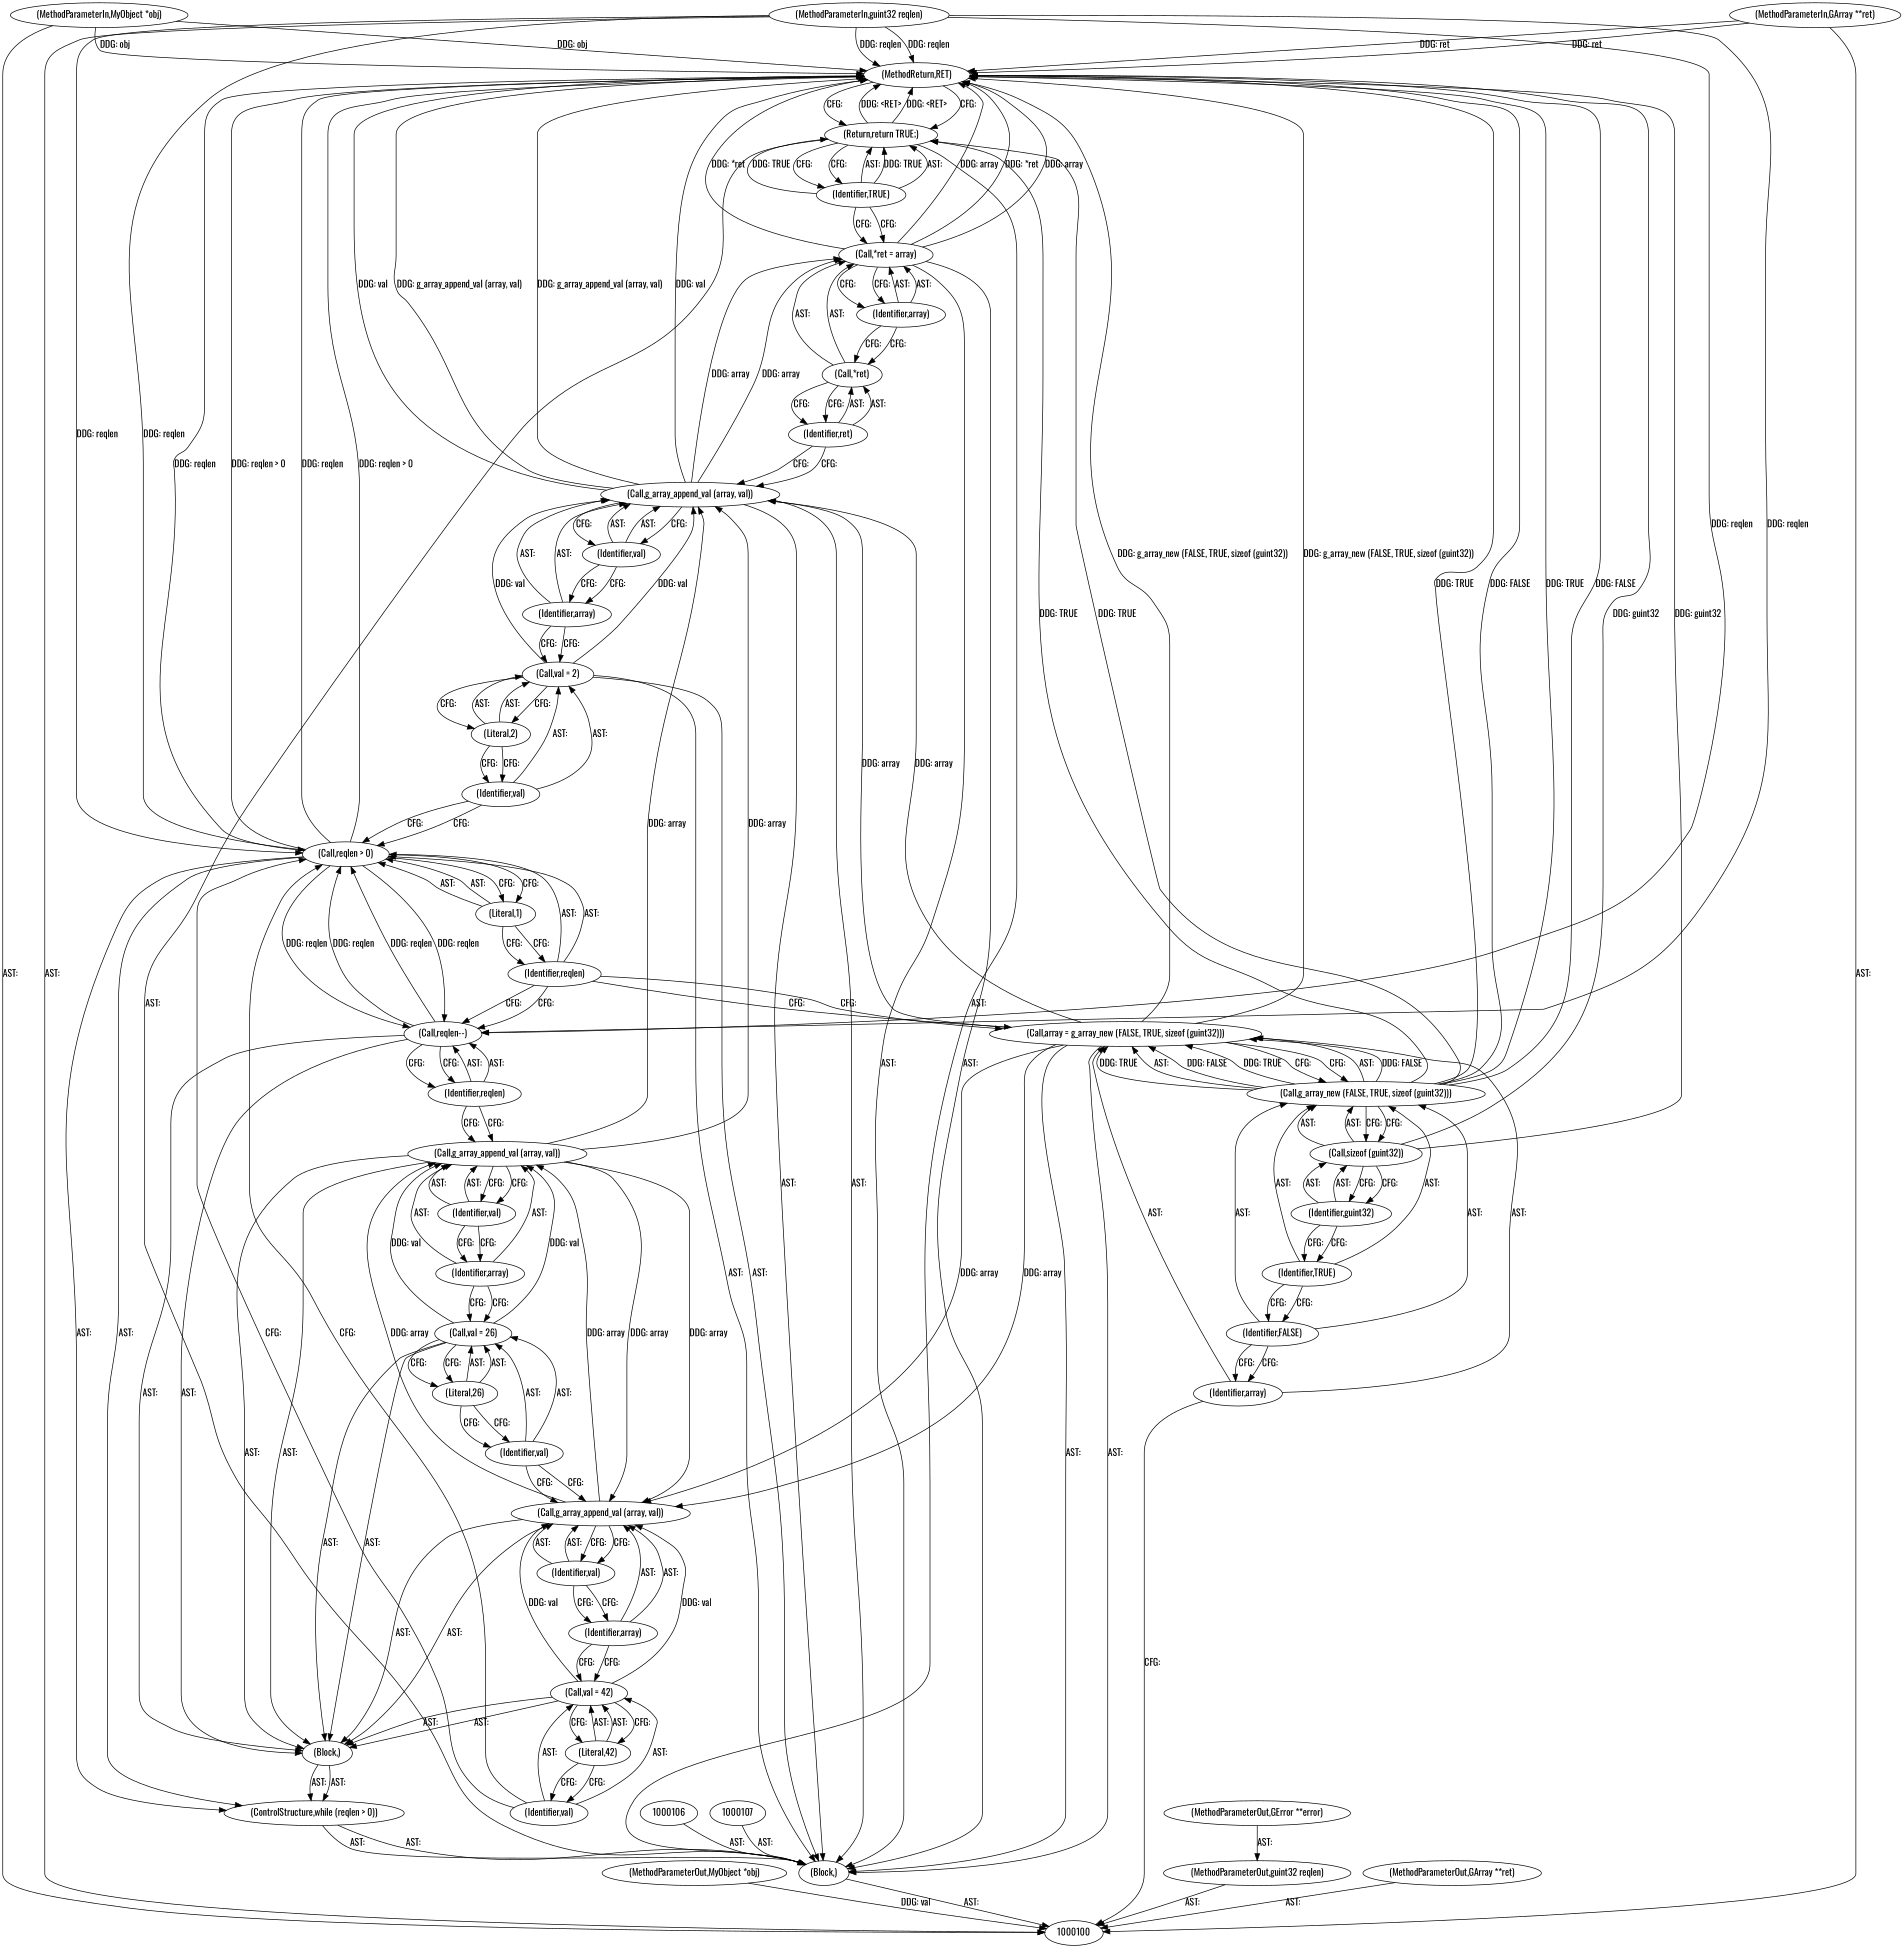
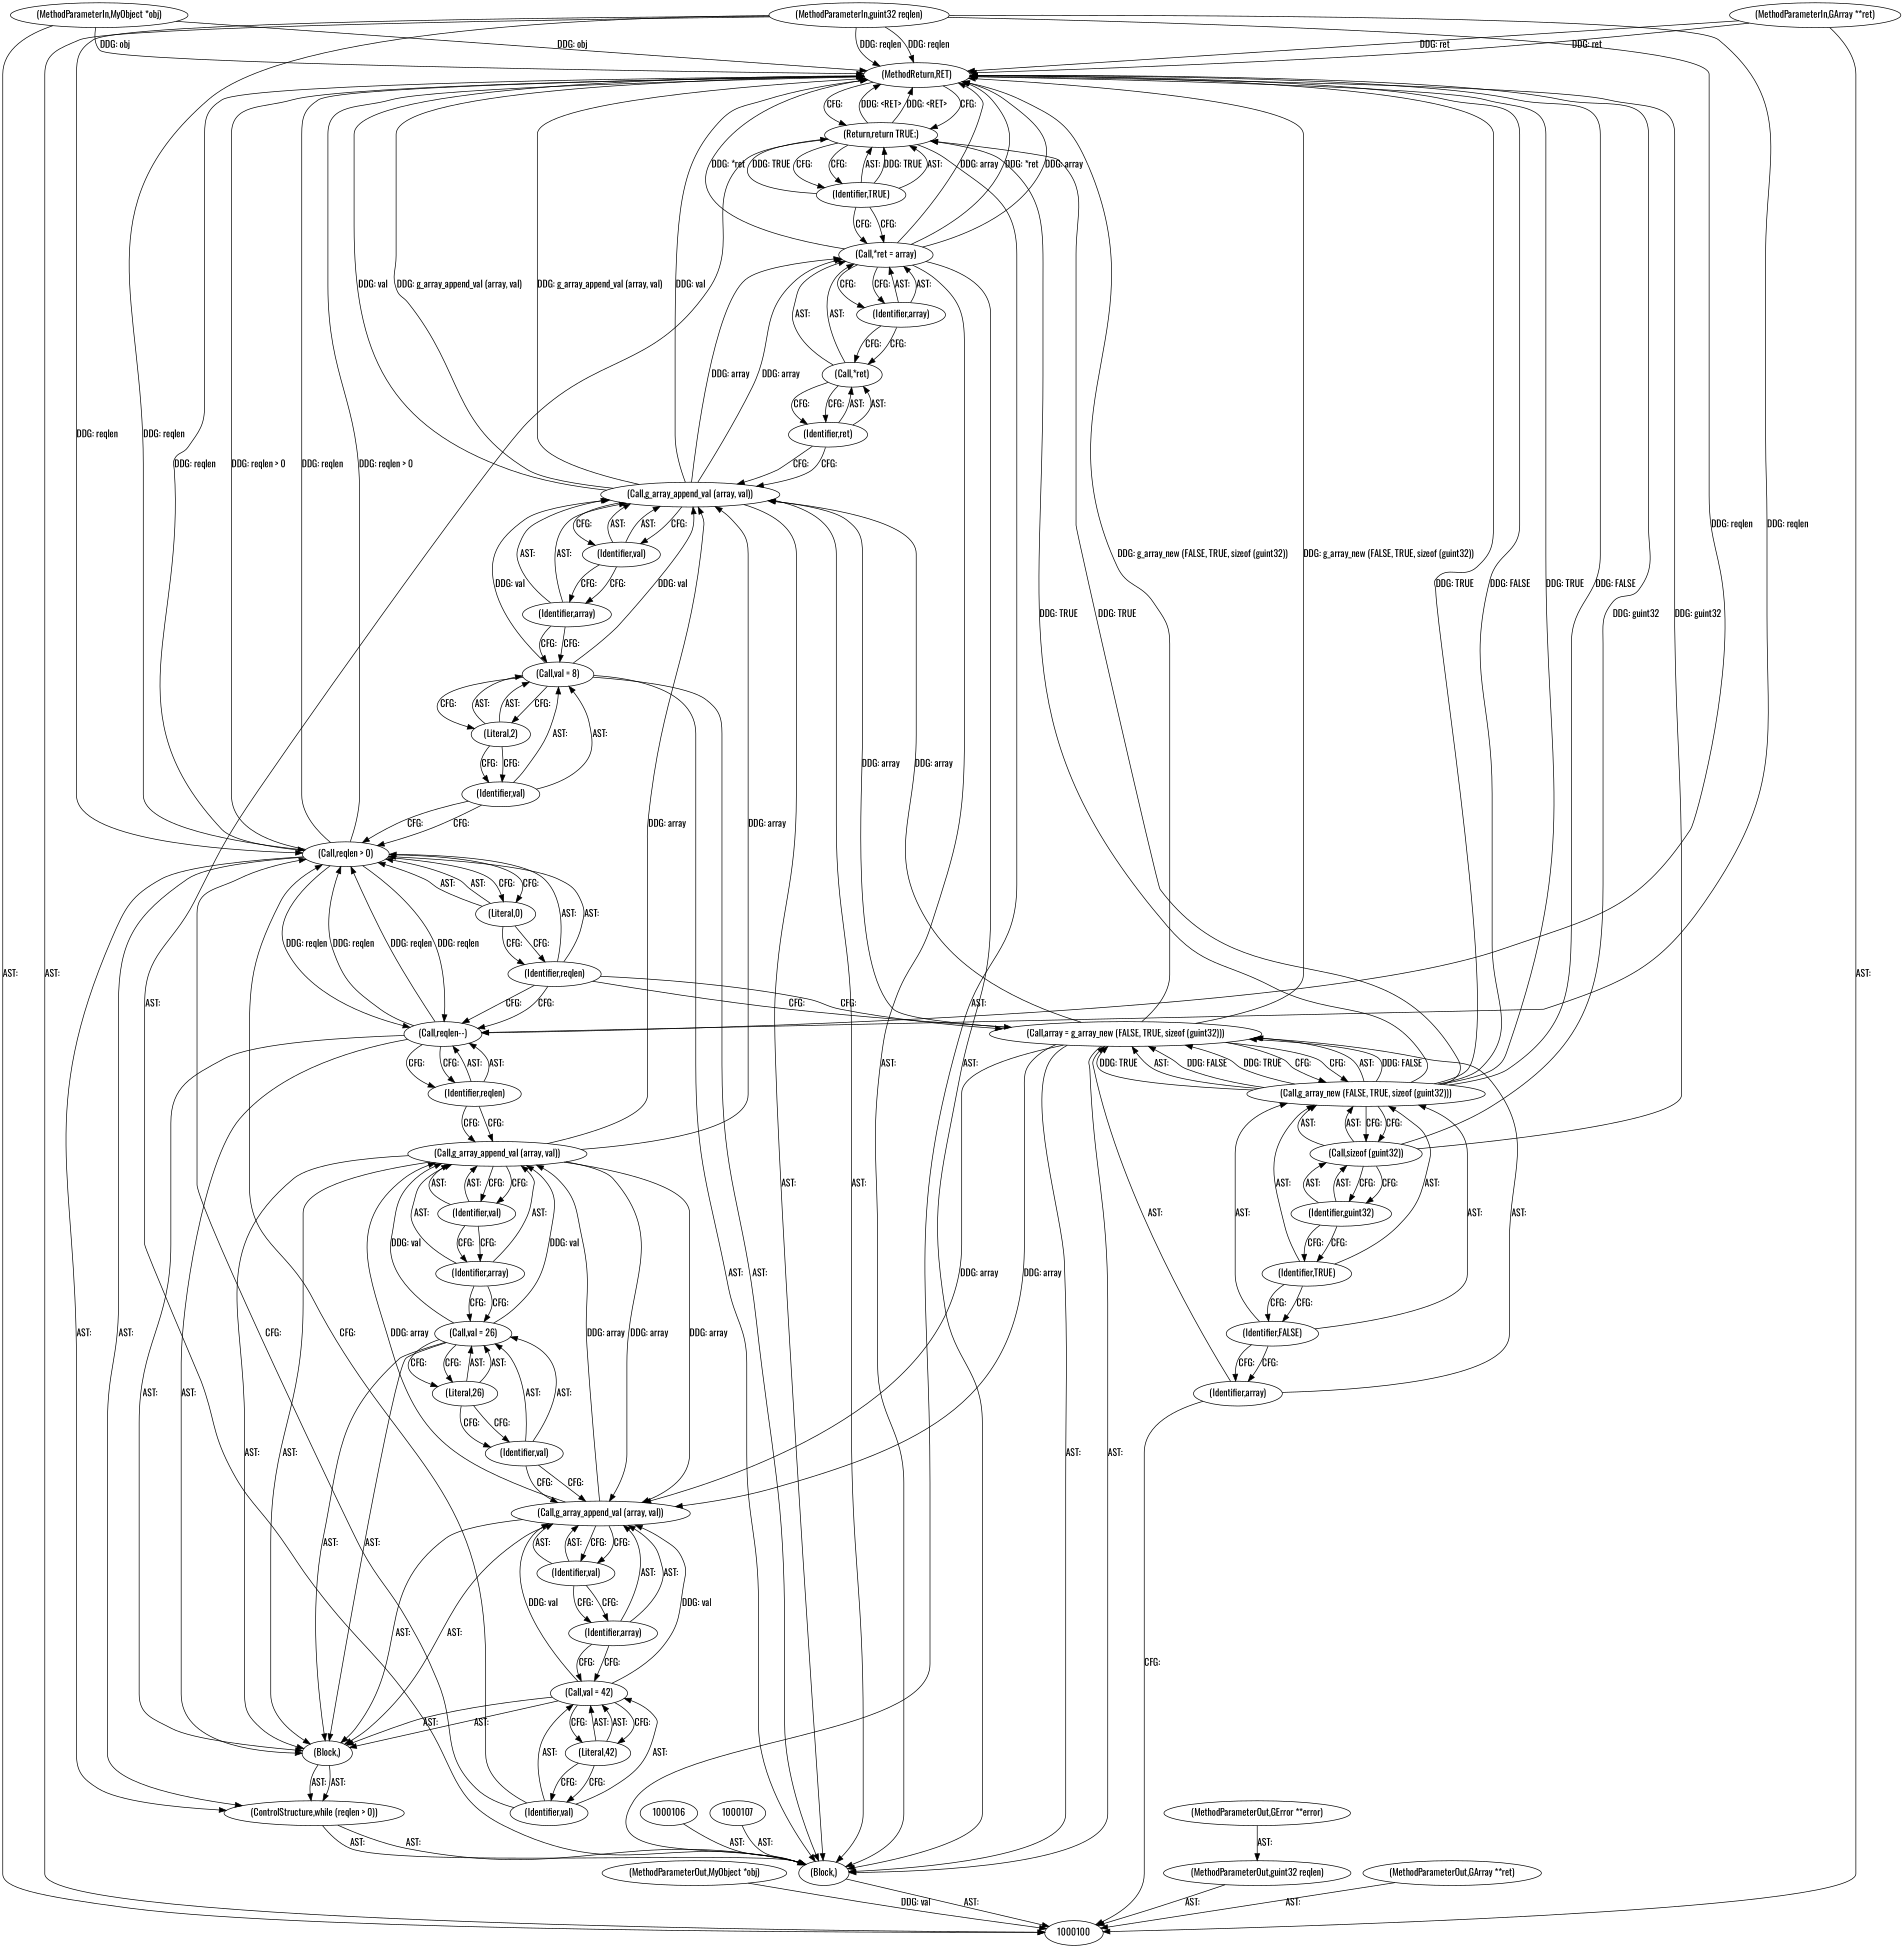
node "(Call,val = 2)": label "(Call,val = 2)" -> "(Call,val = 8)"
node "(Literal,1)": label "(Literal,1)" -> "(Literal,0)"
